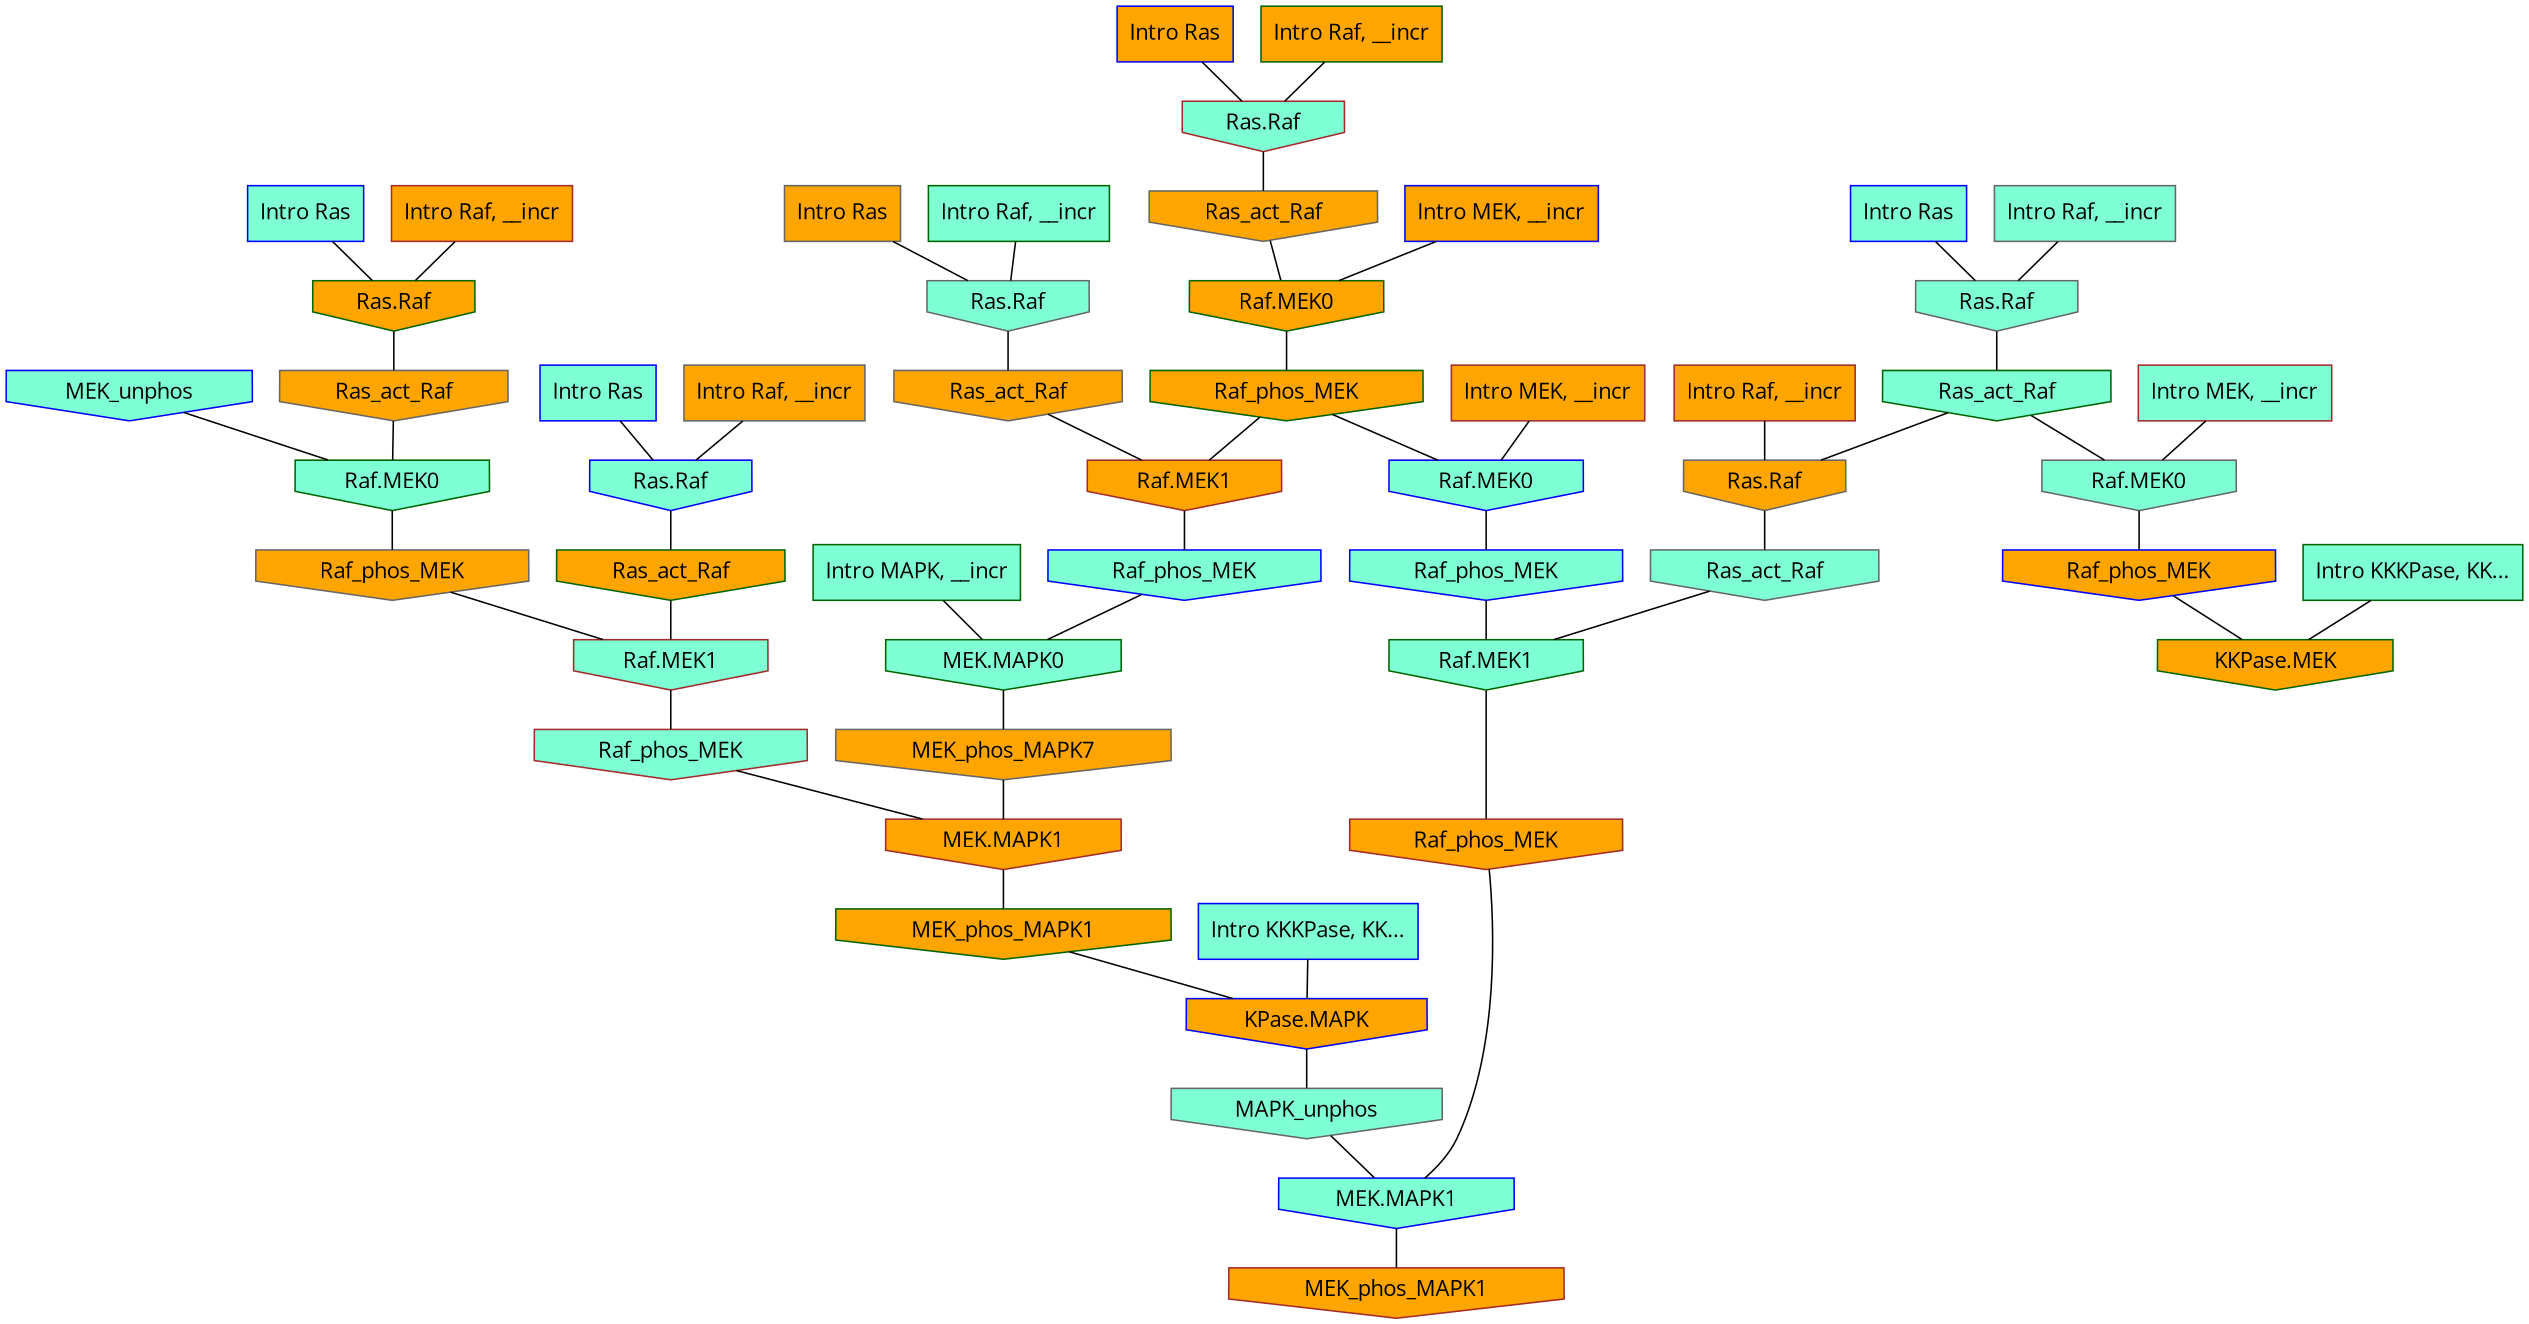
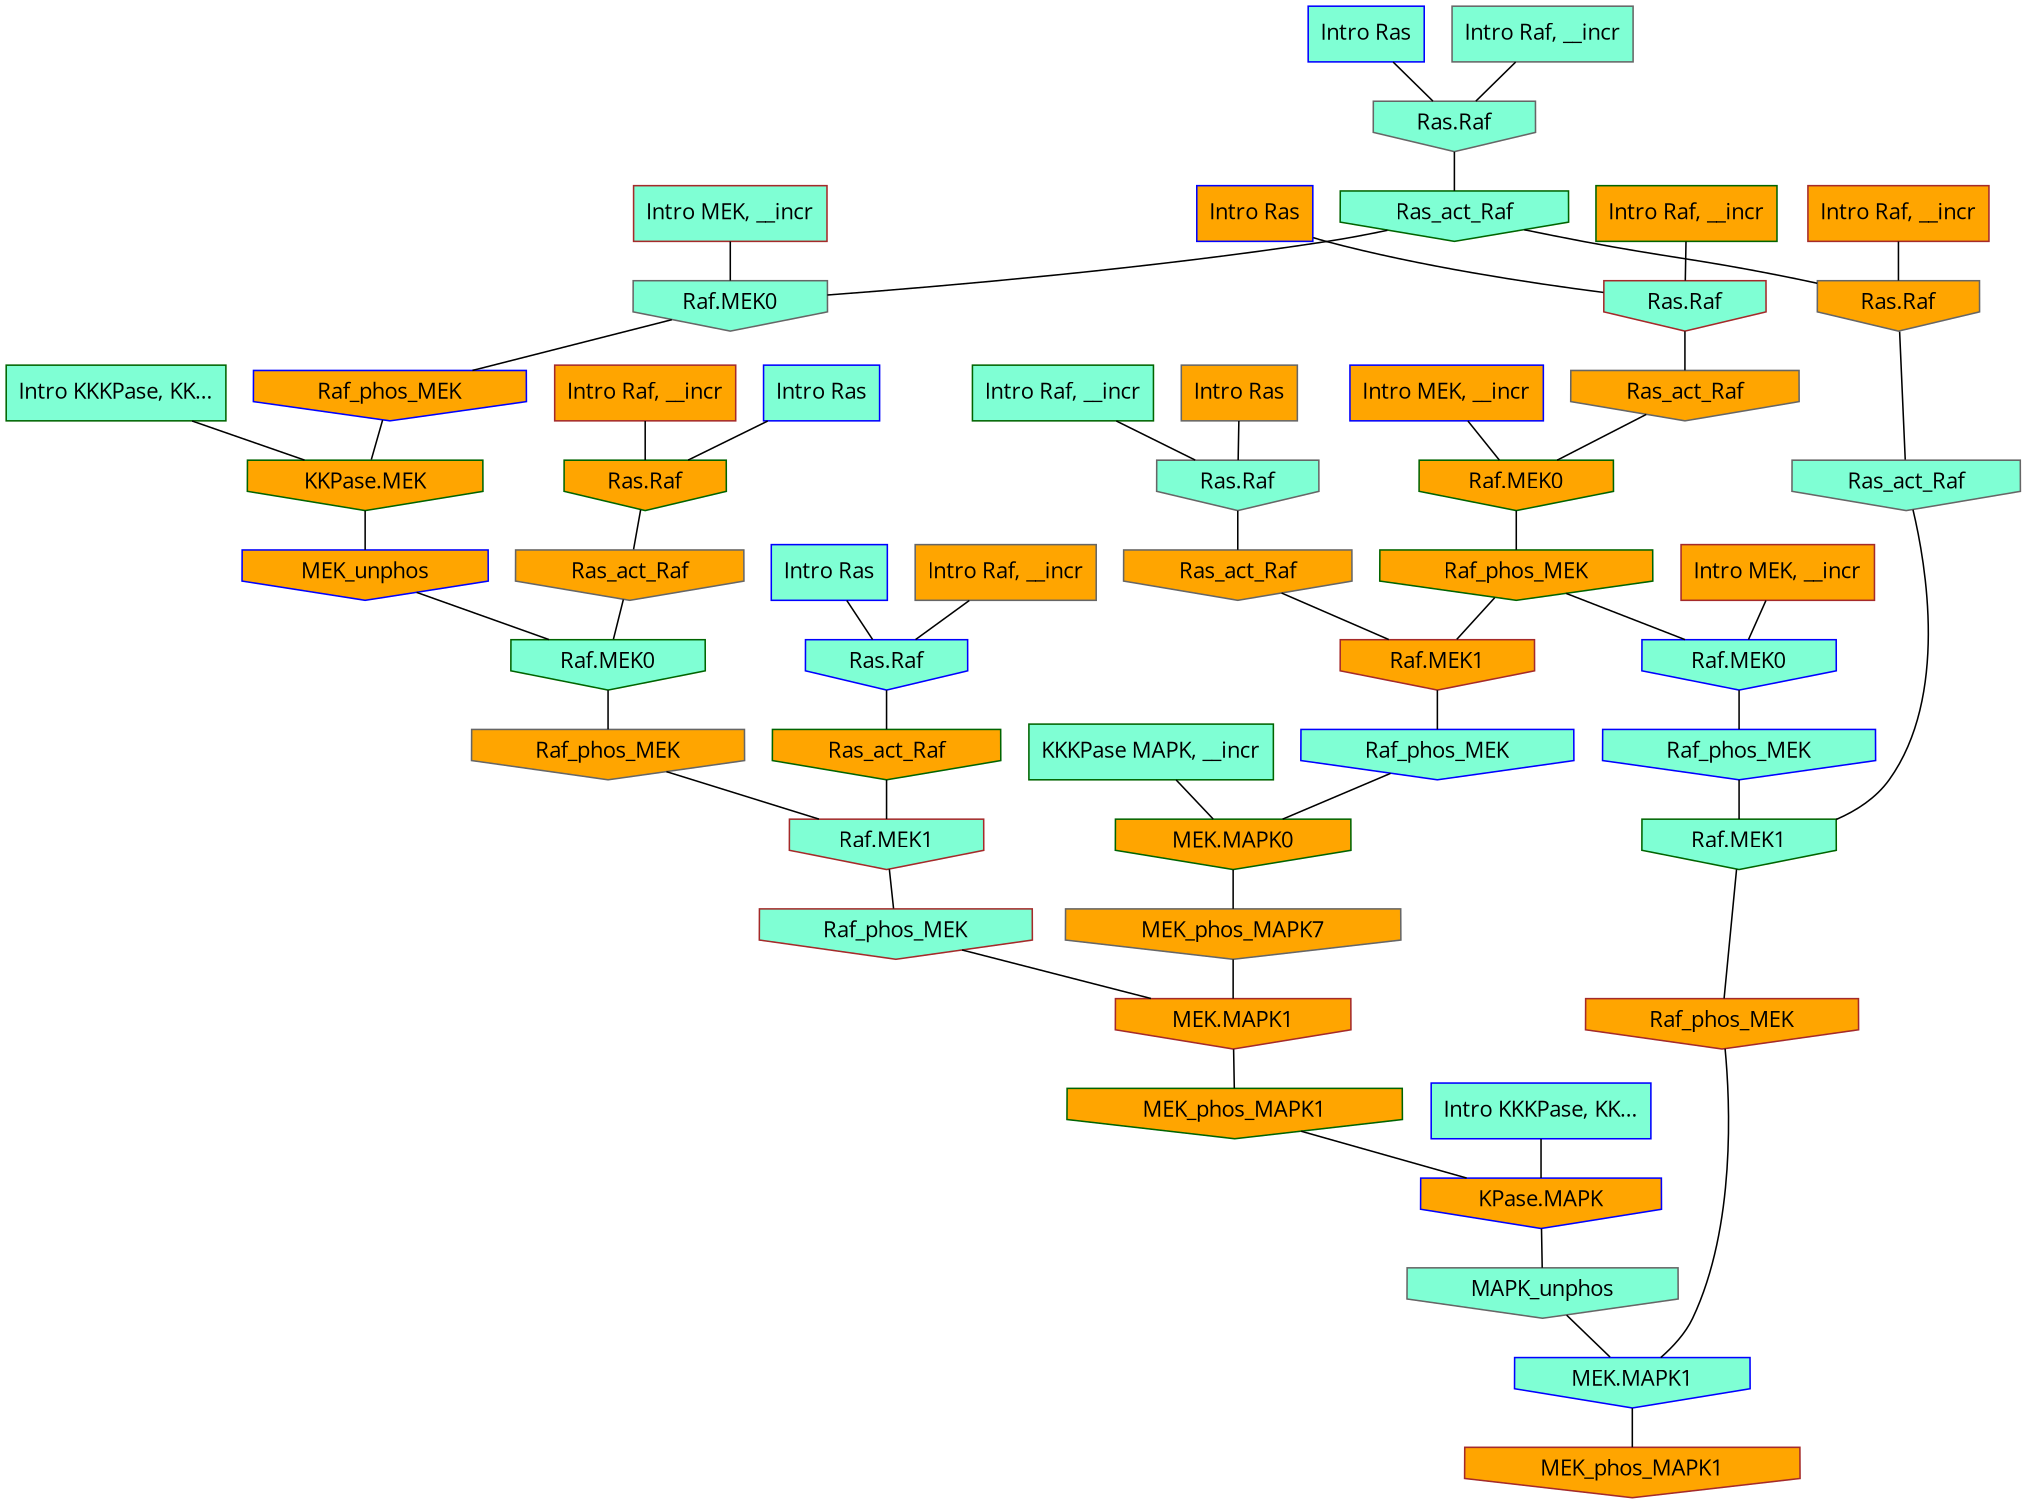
node "MEK_unphos": fillcolor aquamarine -> orange
edge "KKPase.MEK" -- "MEK_unphos": added
node "Intro MAPK, __incr": label "Intro MAPK, __incr" -> "KKKPase MAPK, __incr"
node "MEK.MAPK0": fillcolor aquamarine -> orange
